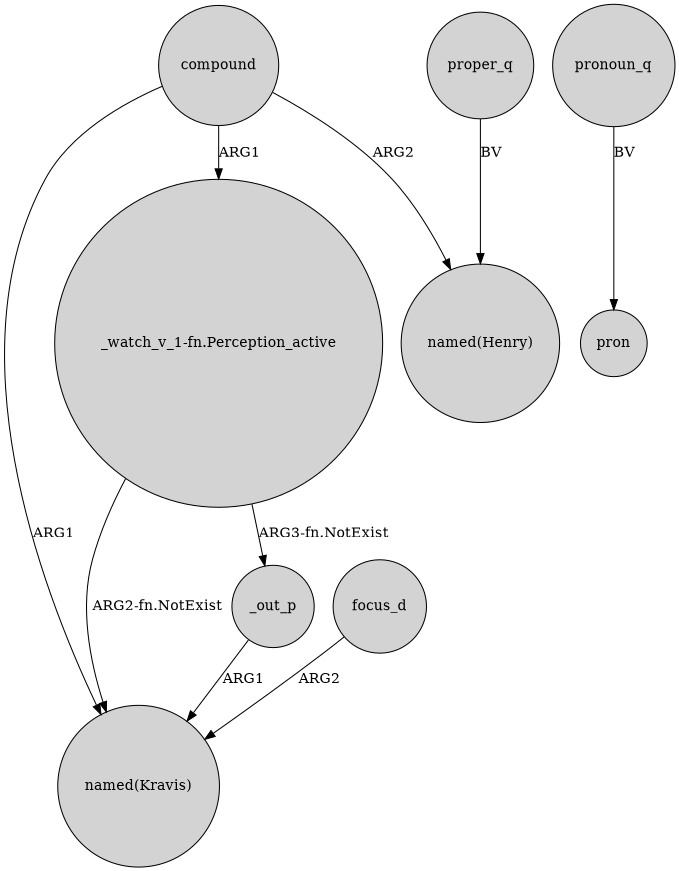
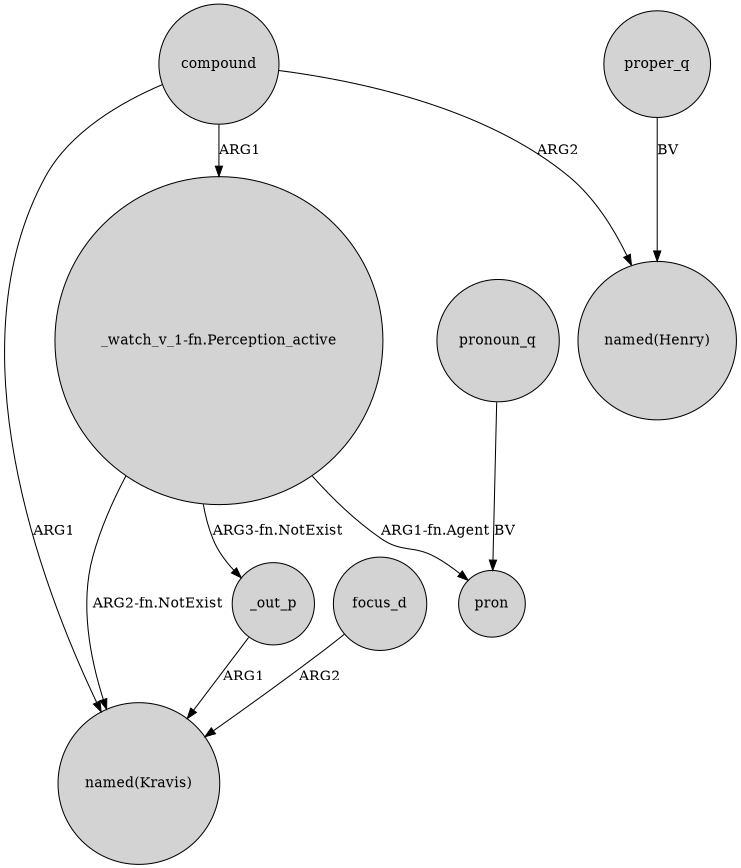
edge "_watch_v_1-fn.Perception_active" -> "pron": added, label "ARG1-fn.Agent"
